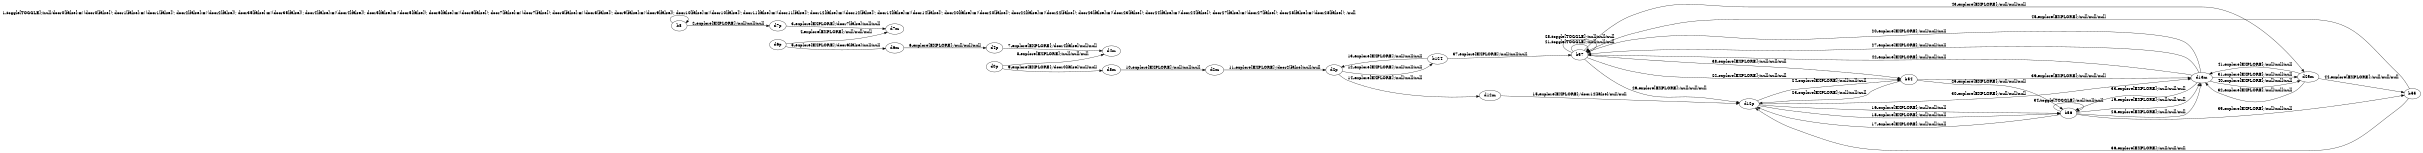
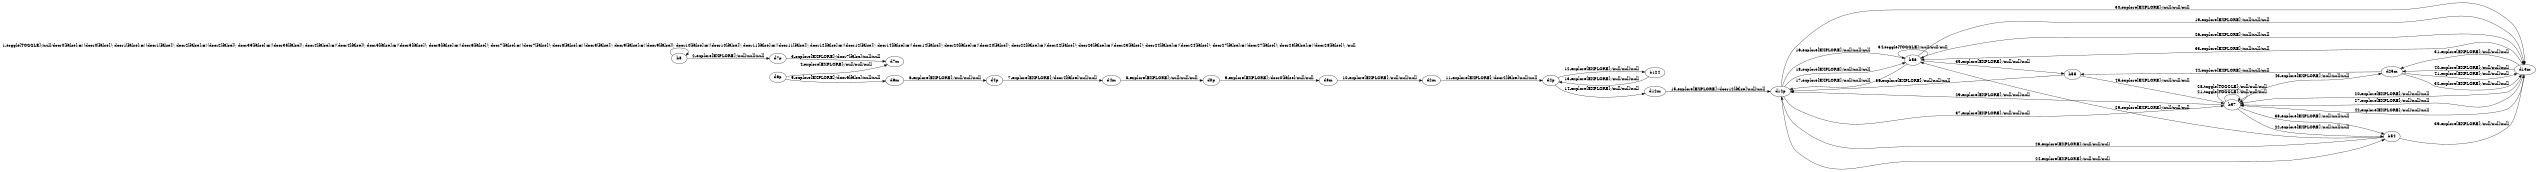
edge "b124" -> "b57": now "d12p" -> "b57"
edge "d0p" -> "d4m": reversed
